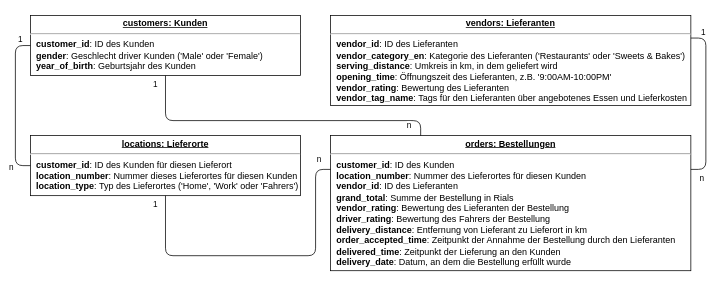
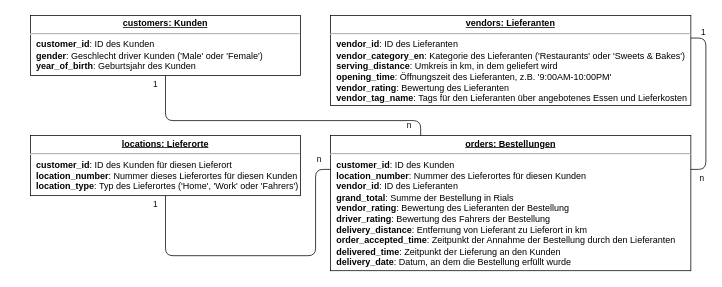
edge "customers: Kunden customer_id: ID des Kunden gender: Geschlecht driver Kunden ('Male' oder 'Female') year_of_birth: Geburtsjahr des Kunden" -- "locations: Lieferorte customer_id: ID des Kunden für diesen Lieferort location_number: Nummer dieses Lieferortes für diesen Kunden location_type: Typ des Lieferortes ('Home', 'Work' oder 'Fahrers')": removed, labels "1", "n"
